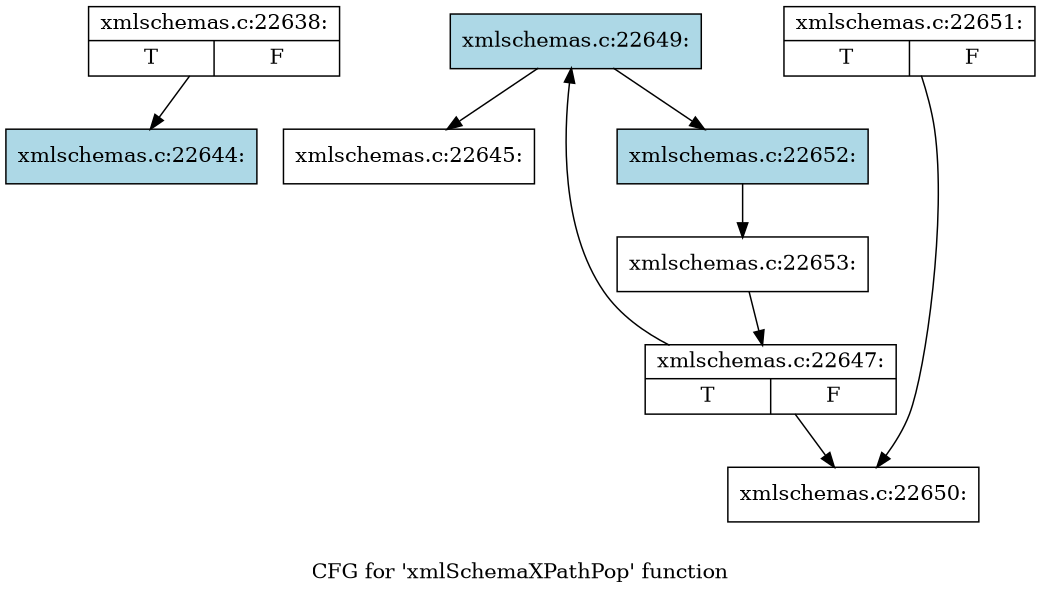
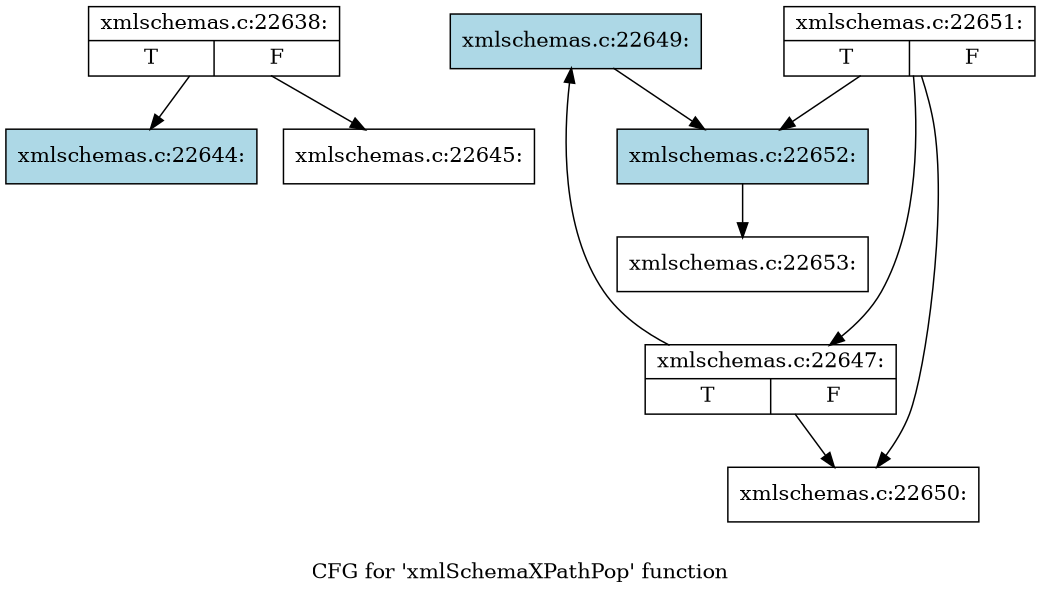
edge "xmlschemas.c:22649:" -> "xmlschemas.c:22645:": now "xmlschemas.c:22638:" -> "xmlschemas.c:22645:"
edge "xmlschemas.c:22651:" -> "xmlschemas.c:22652:": added
edge "xmlschemas.c:22653:" -> "xmlschemas.c:22647:": now "xmlschemas.c:22651:" -> "xmlschemas.c:22647:"
